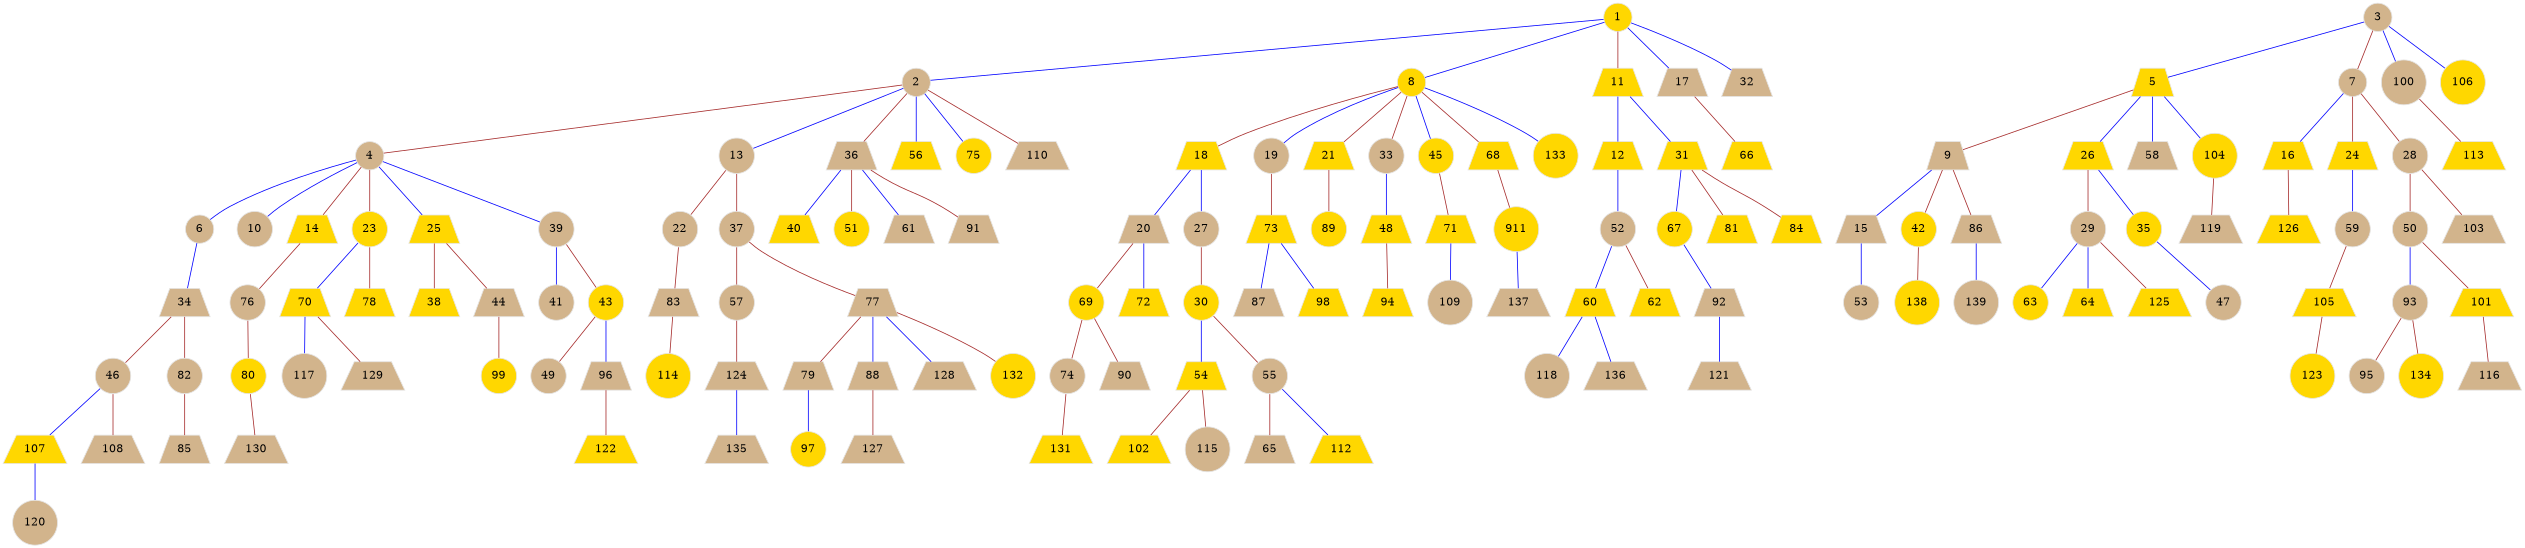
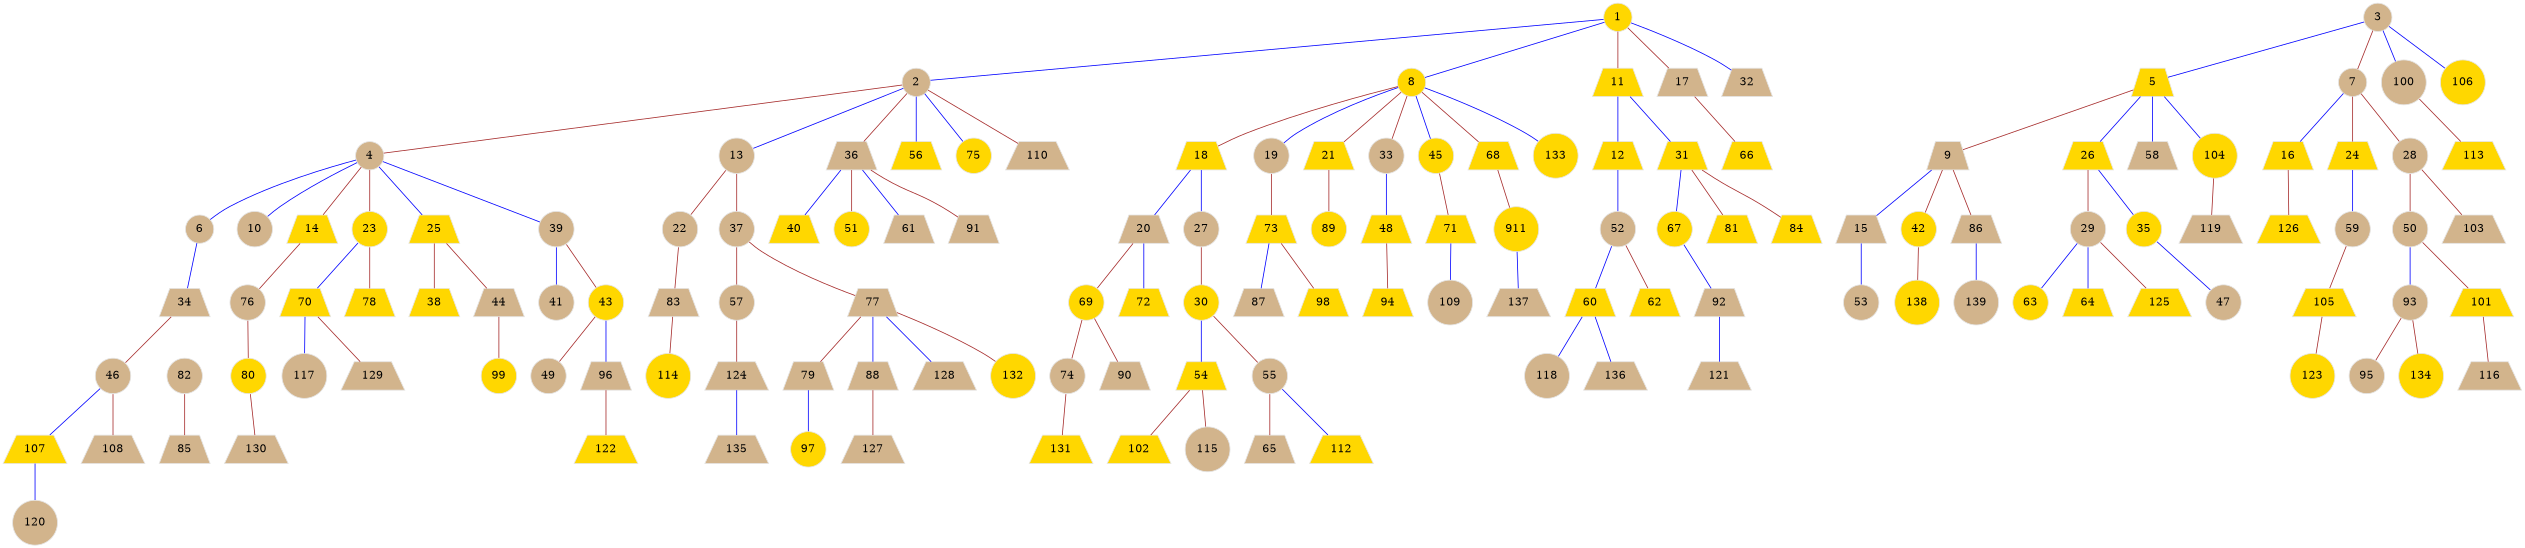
edge "1" -- "17": color blue -> brown
edge "73" -- "98": color blue -> brown
edge "34" -- "82": removed
